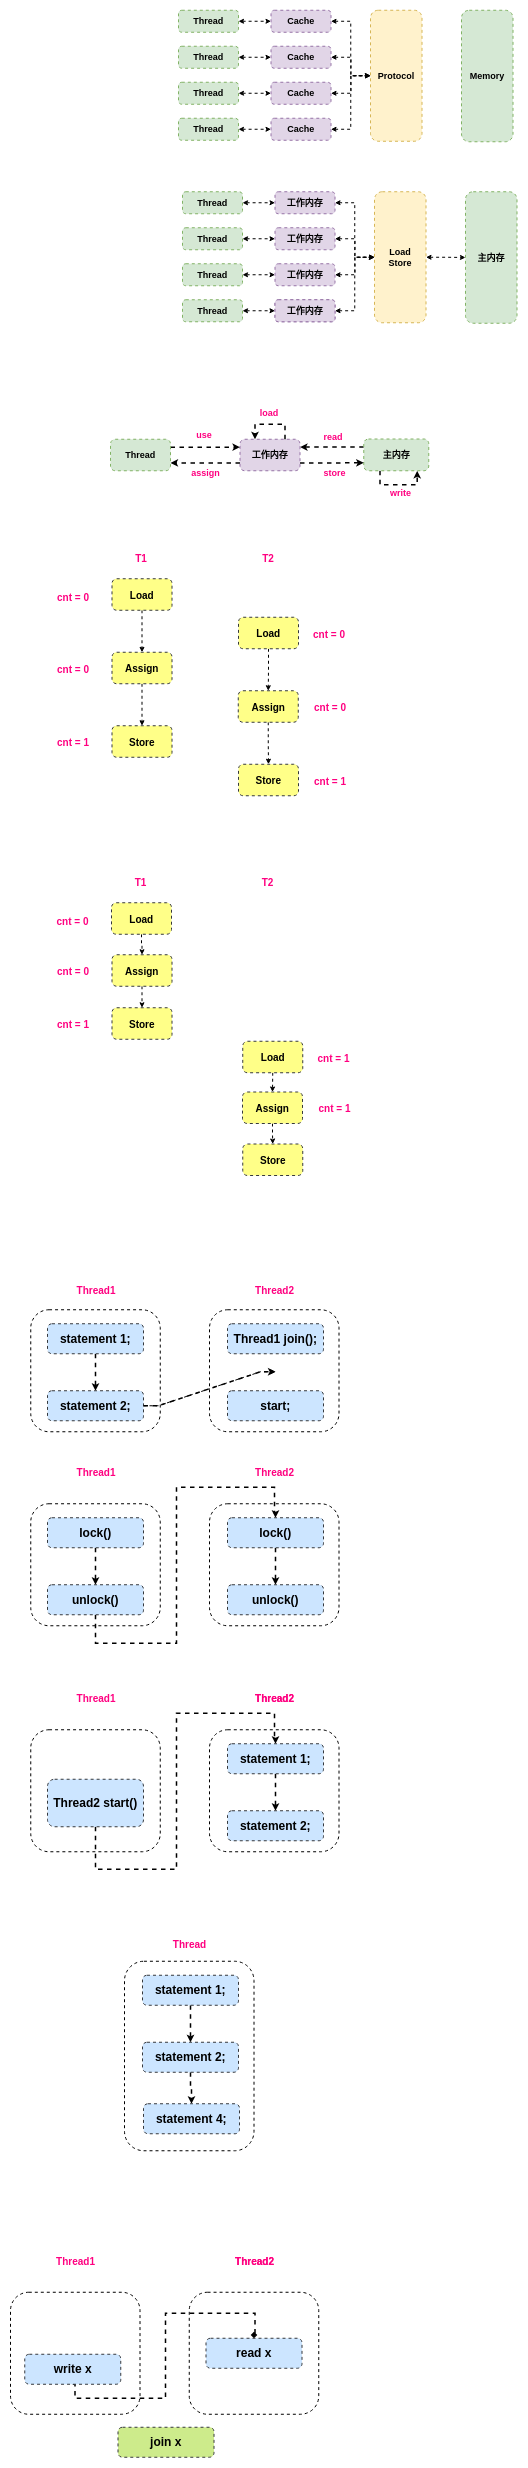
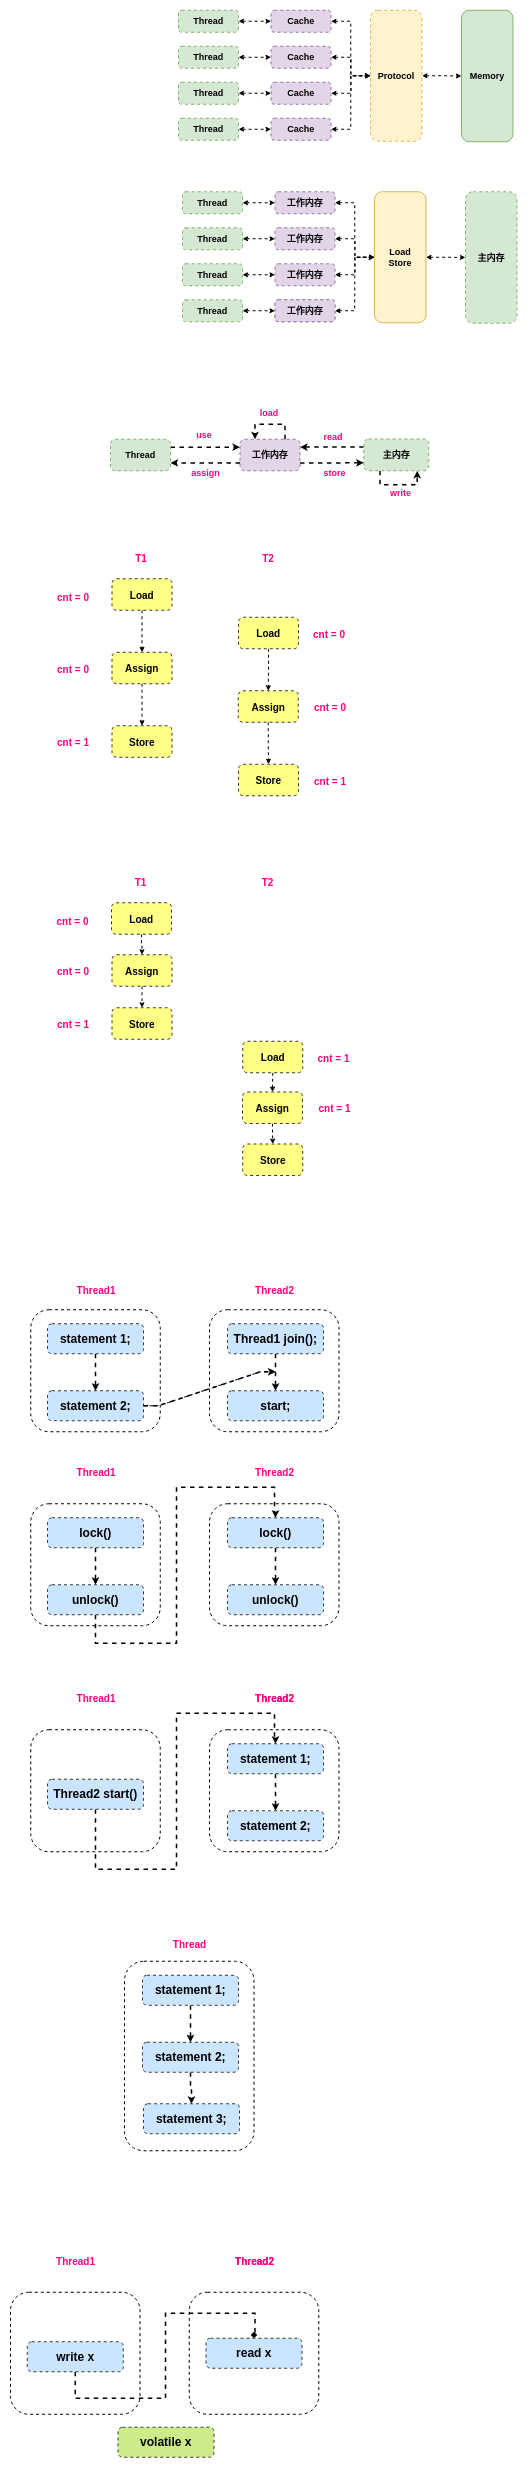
edge "Protocol" -- "Memory": added
node "Memory": style dashed -> solid
node "Load Store": style dashed -> solid
edge "Thread1 join();" -> "start;": added
node "Thread2 start()": size 96x48 -> 96x30
node "statement 4;": label "statement 4;" -> "statement 3;"
node "write x": moved (73, 2369) -> (75, 2357)
node "join x": label "join x" -> "volatile x"
